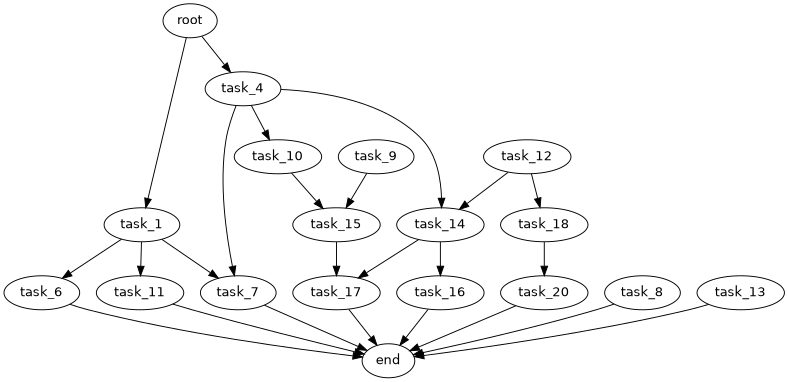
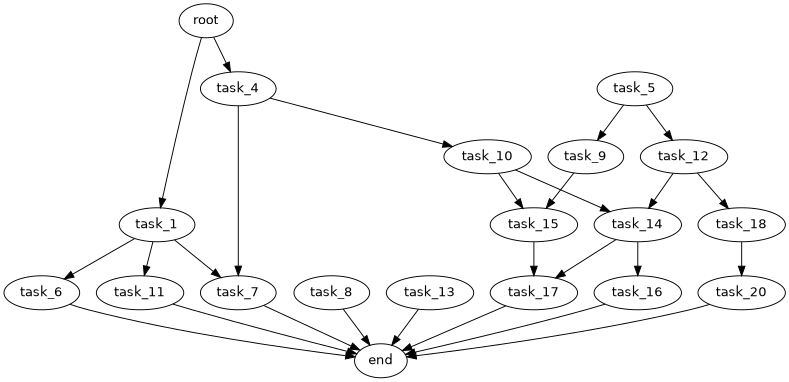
node "task_5": added
edge "task_4" -> "task_14": now "task_10" -> "task_14"
